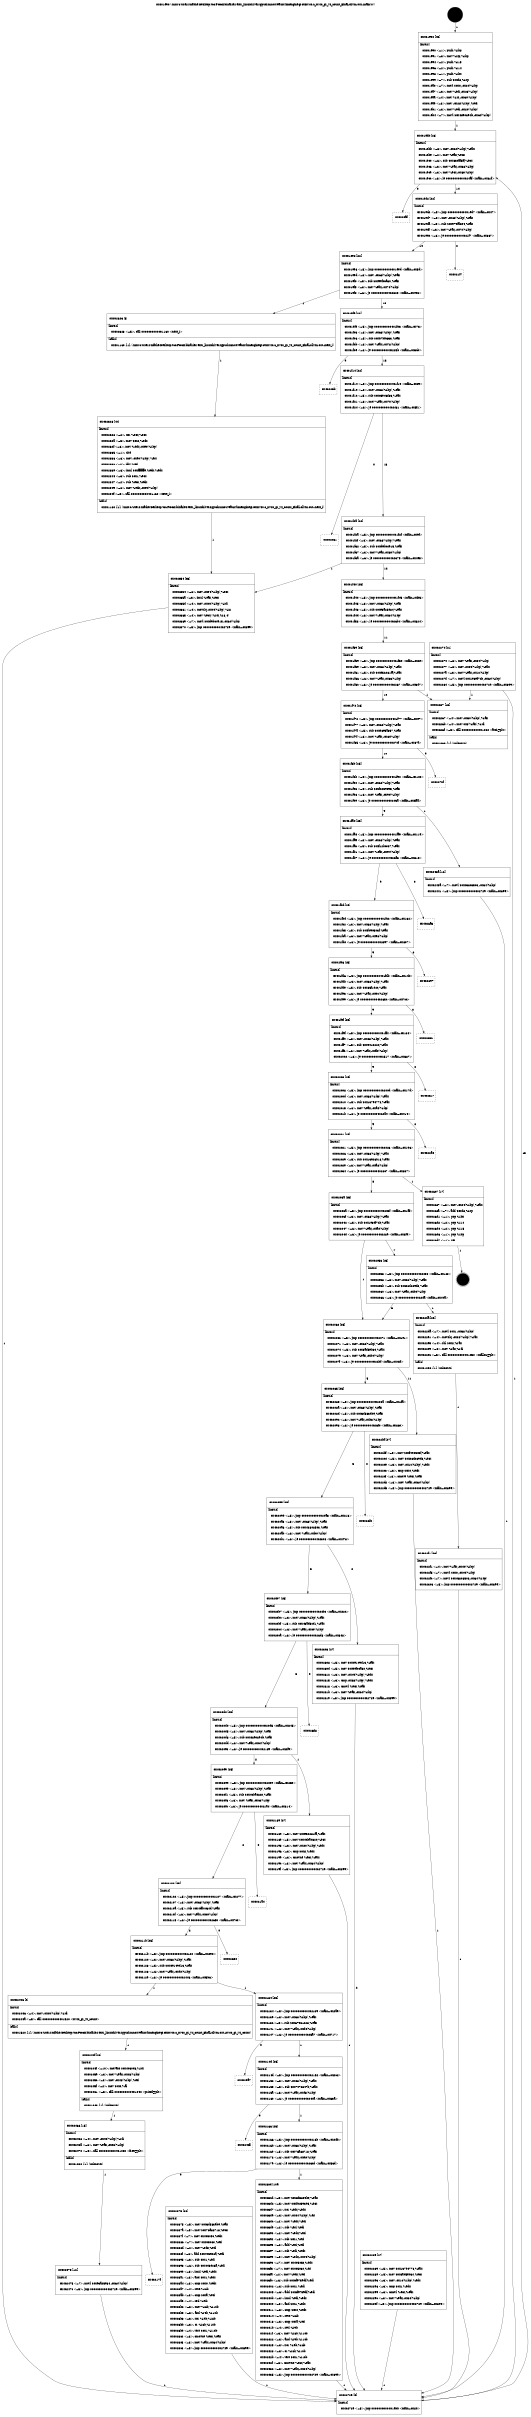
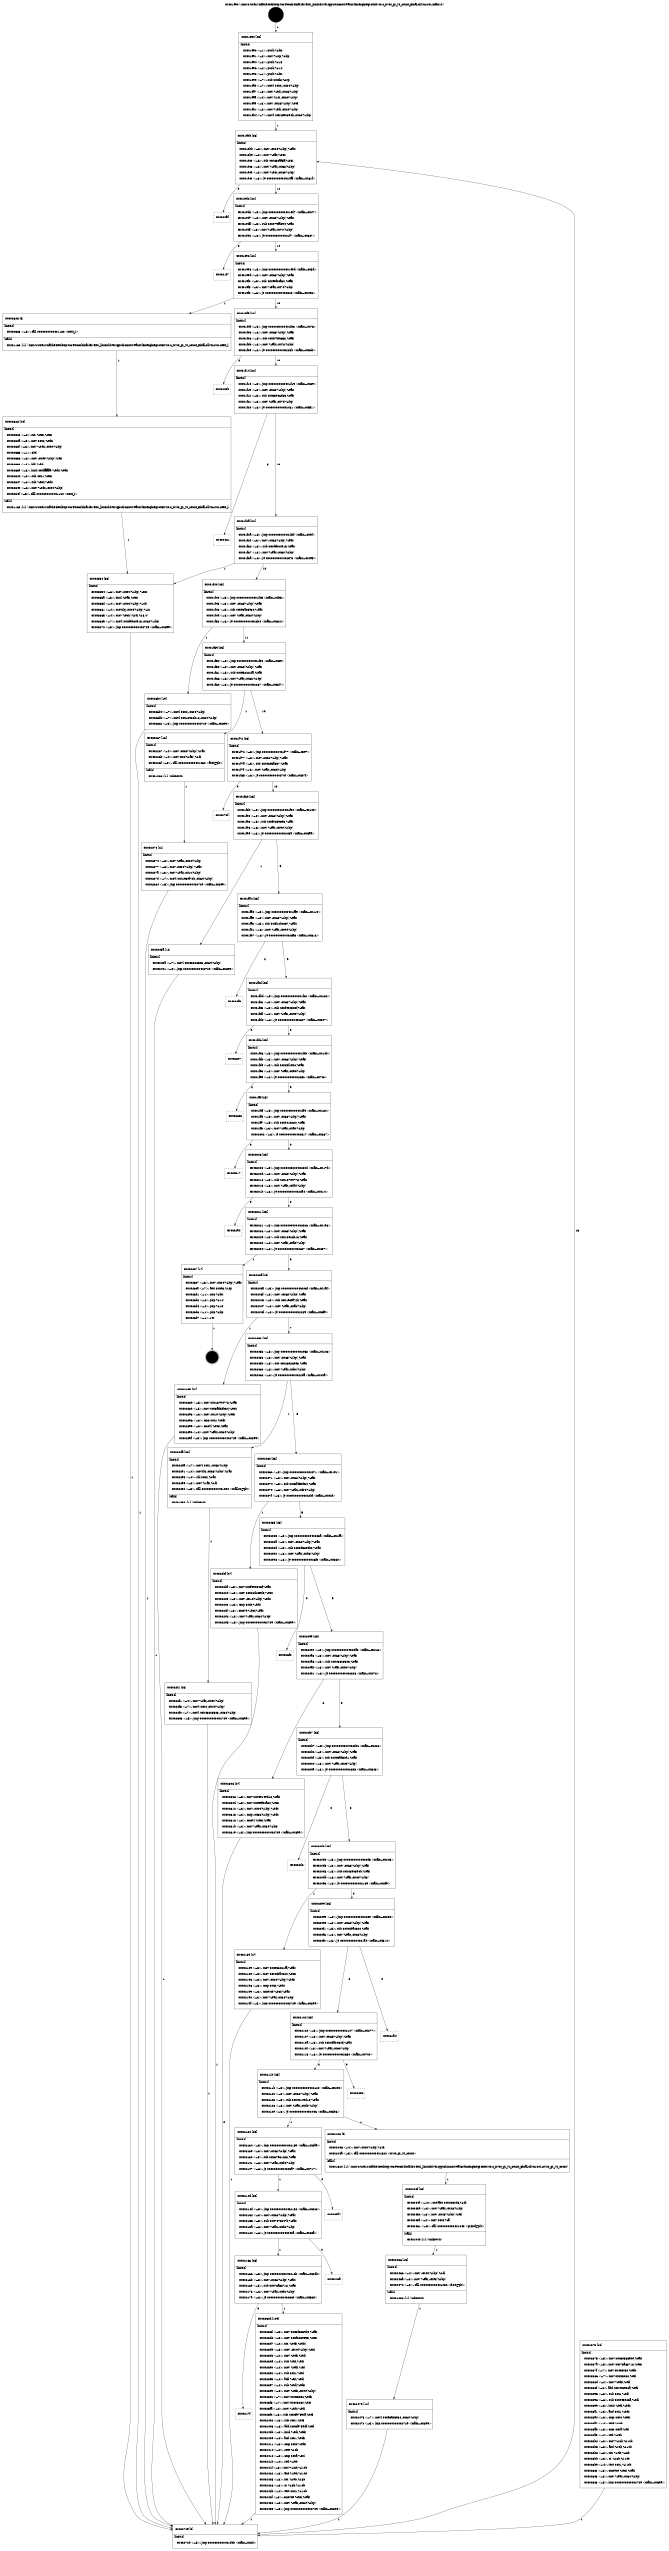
edge "0x402274 [21]" -> "0x402267 [13]": reversed
node "0x4026b4 [19]": added
edge "0x40203a [25]" -> "0x40206c [25]": now "0x40203a [25]" -> "0x402289 [27]"
edge "0x40206c [25]" -> "0x4022bf [27]": label " 11" -> " 1"
